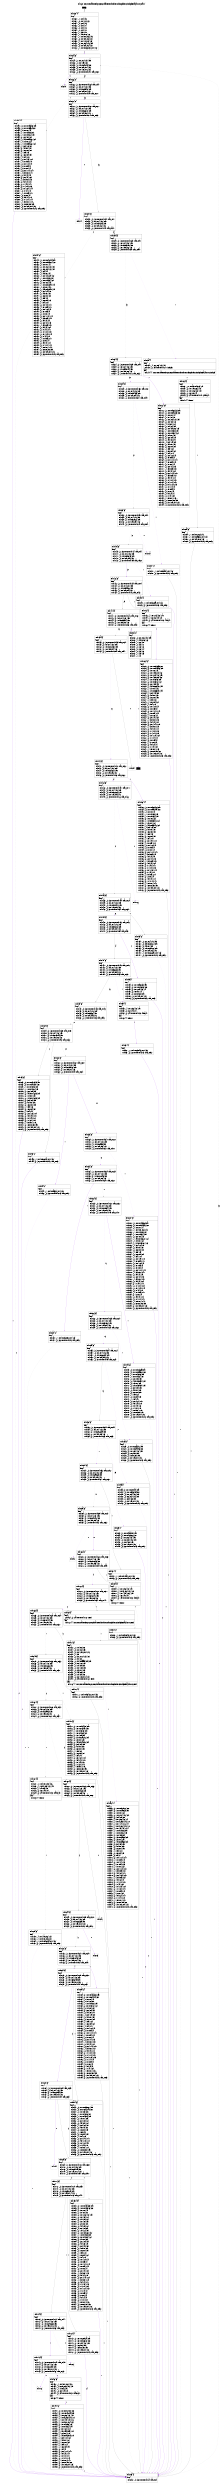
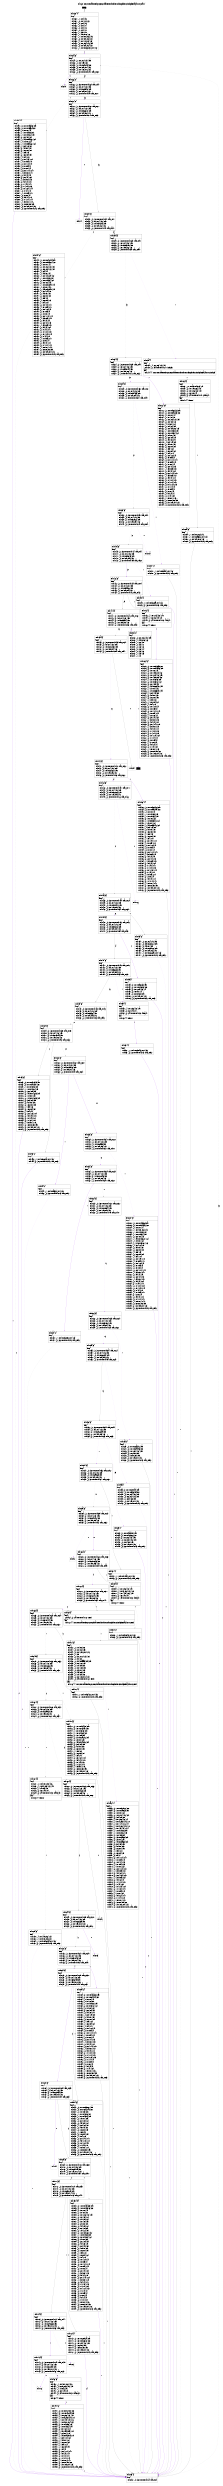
node "0x40179e [88]": removed
